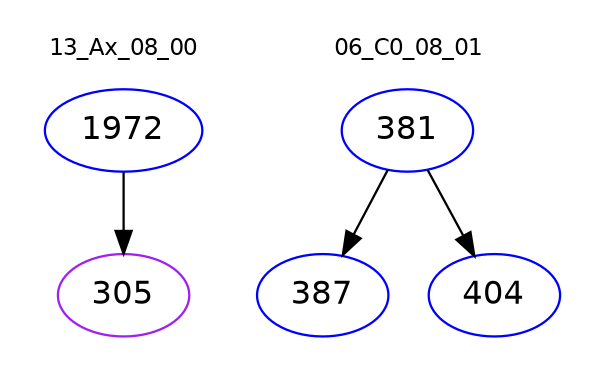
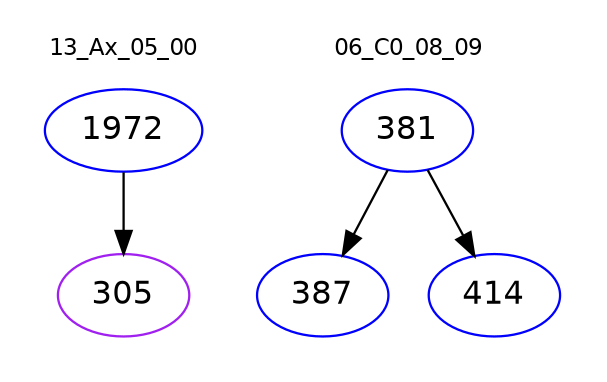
cluster "13_Ax_08_00": label "13_Ax_08_00" -> "13_Ax_05_00"
cluster "06_C0_08_01": label "06_C0_08_01" -> "06_C0_08_09"
node "404": label "404" -> "414"
